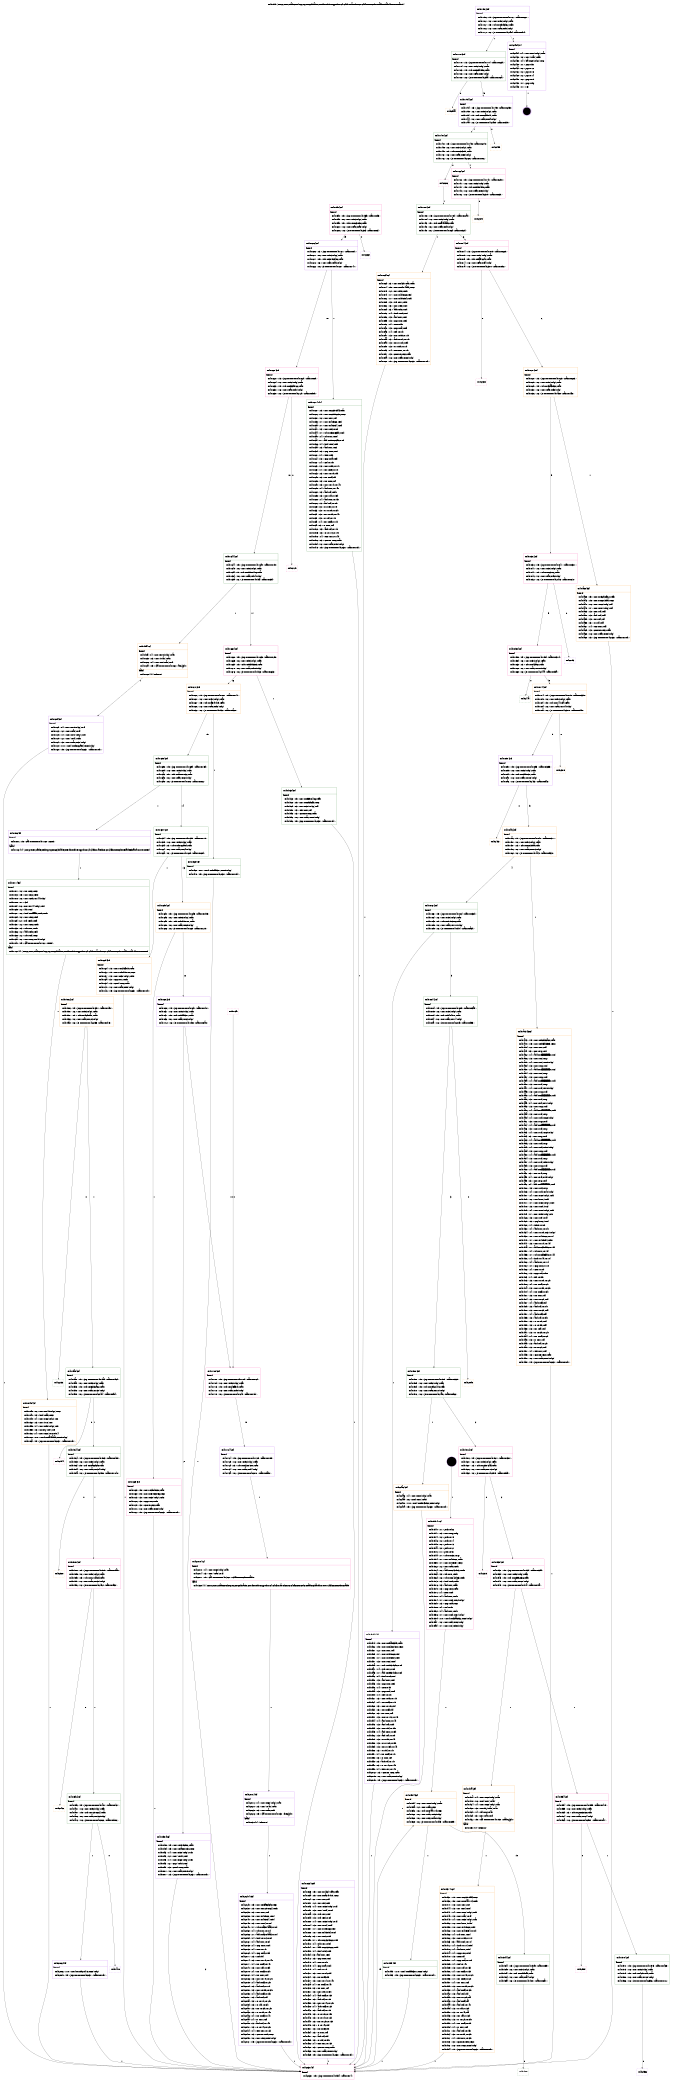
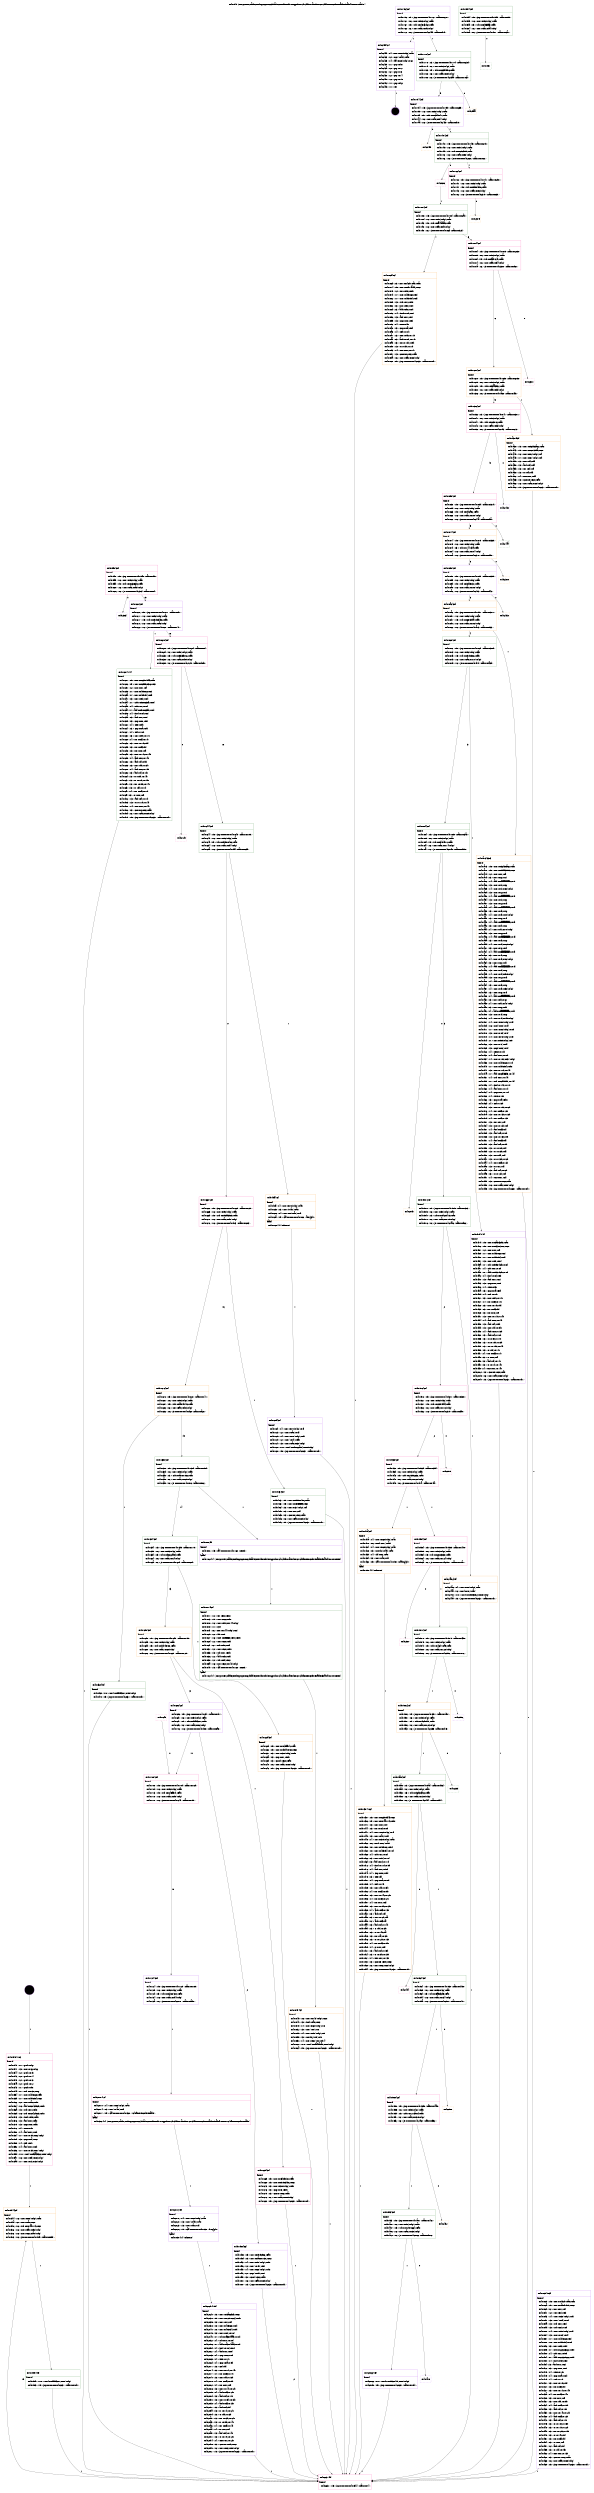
edge "0x401970 [28]" -> "0x40198c [28]": added, label "1"
edge "0x4015b4 [32]" -> "0x4015d4 [28]": removed, label "19"
